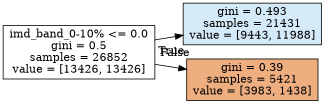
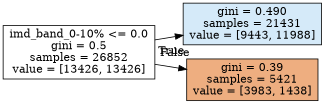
node "gini = 0.493 samples = 21431 value = [9443, 11988]": label "gini = 0.493 samples = 21431 value = [9443, 11988]" -> "gini = 0.490 samples = 21431 value = [9443, 11988]"
